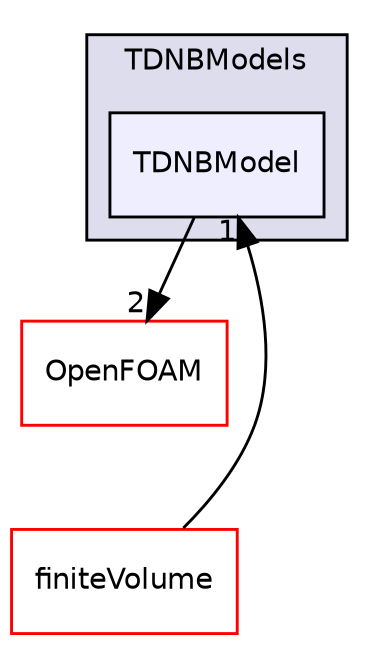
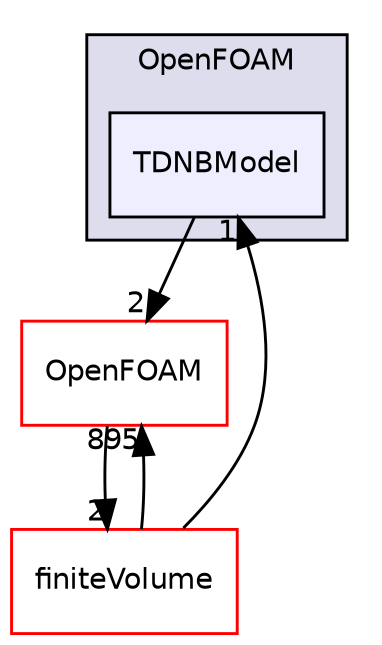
cluster "TDNBModels": label "TDNBModels" -> "OpenFOAM"
edge "OpenFOAM" -> "finiteVolume": added
edge "finiteVolume" -> "OpenFOAM": added
